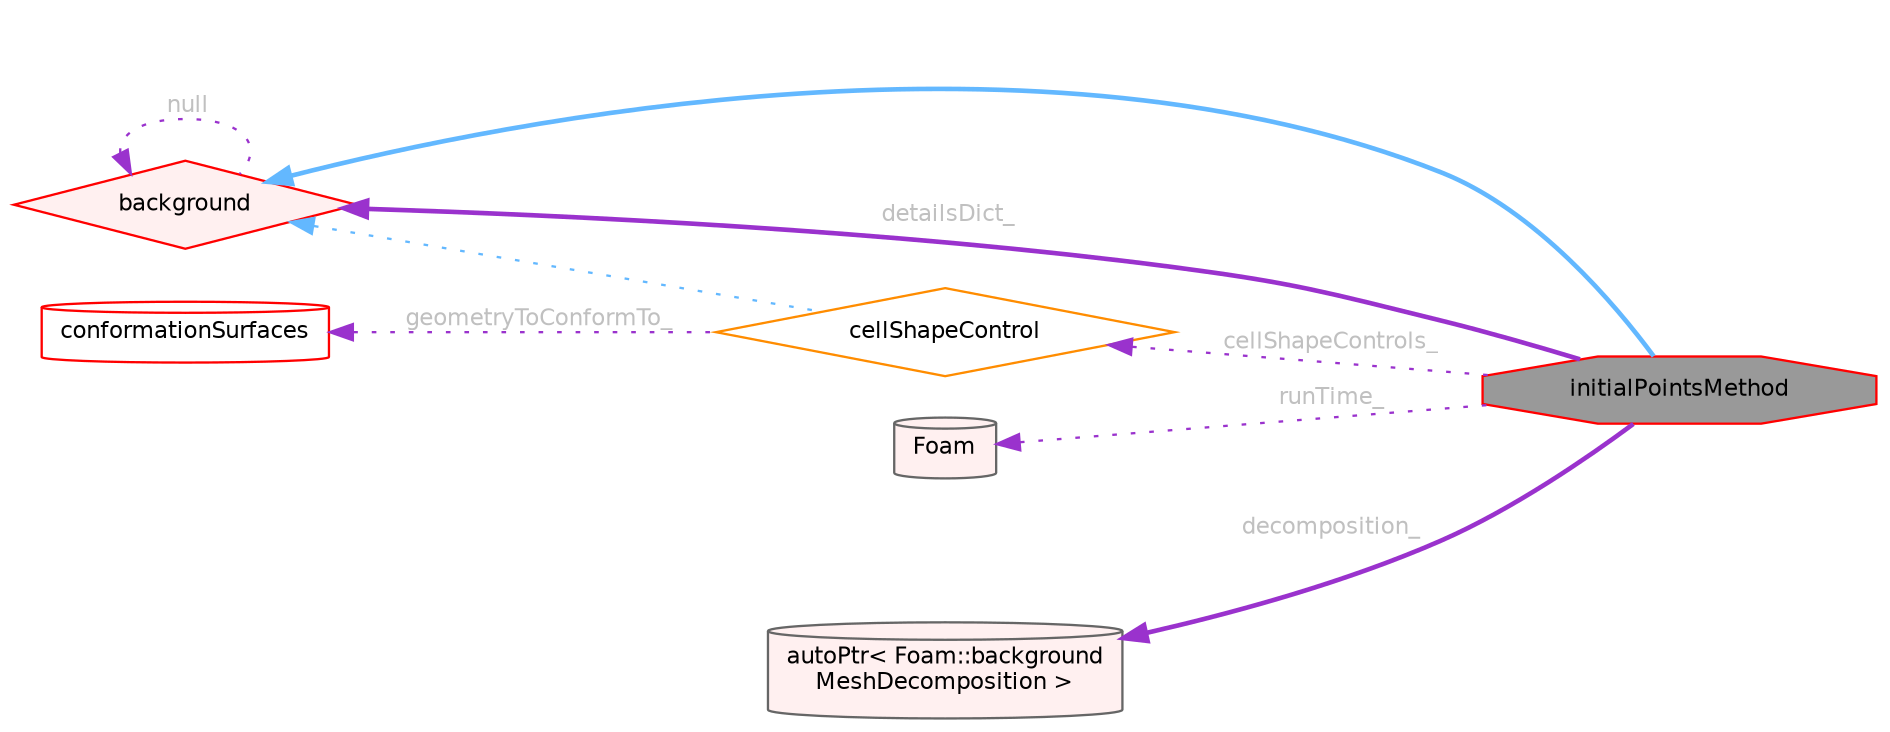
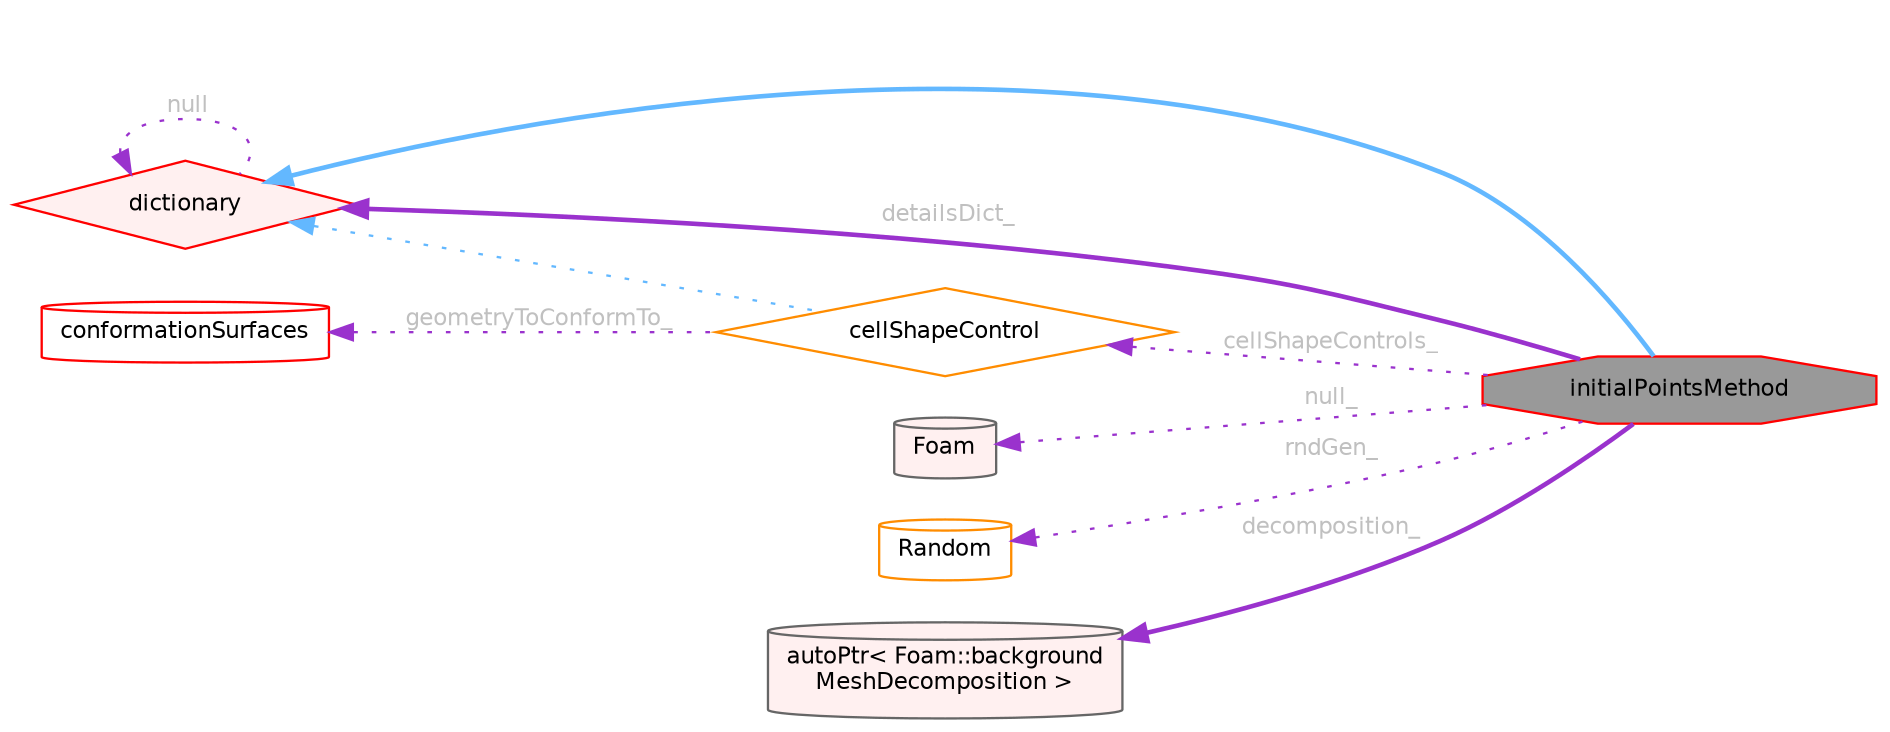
node "background": label "background" -> "dictionary"
edge "initialPointsMethod" -> "Foam": label " runTime_" -> " null_"
node "Random": added
